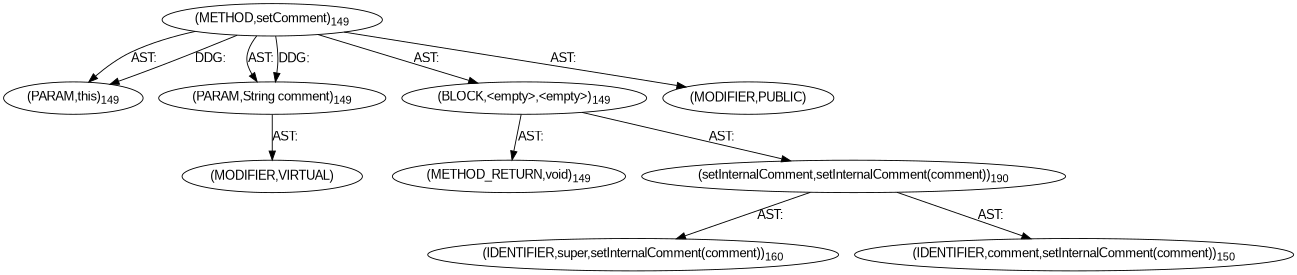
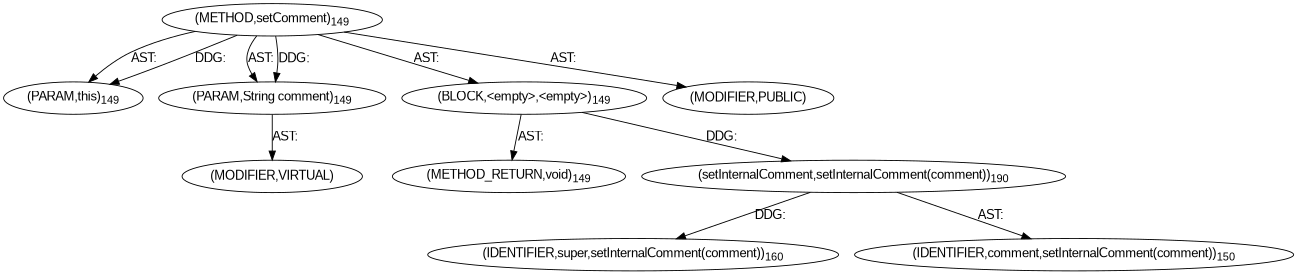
edge "(BLOCK,<empty>,<empty>)" -> "(setInternalComment,setInternalComment(comment))": label "AST: " -> "DDG: "
edge "(setInternalComment,setInternalComment(comment))" -> "(IDENTIFIER,super,setInternalComment(comment))": label "AST: " -> "DDG: "
